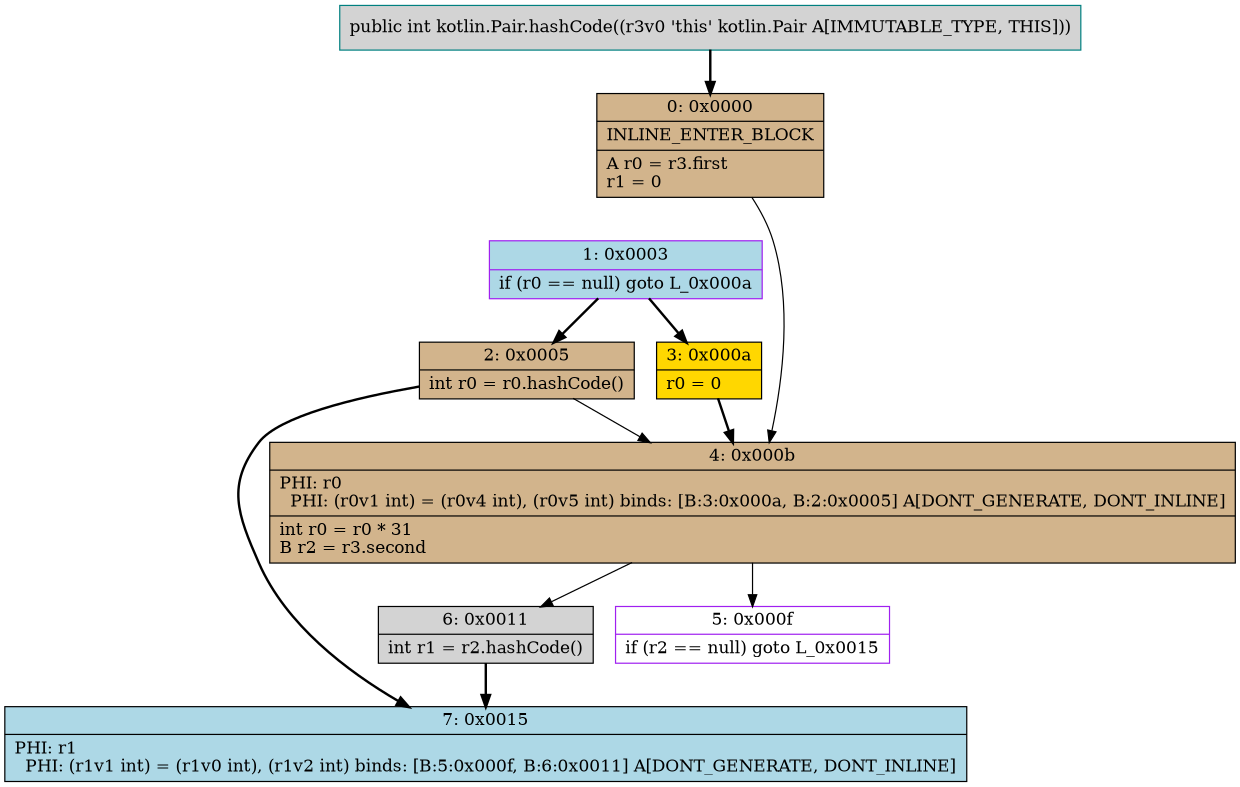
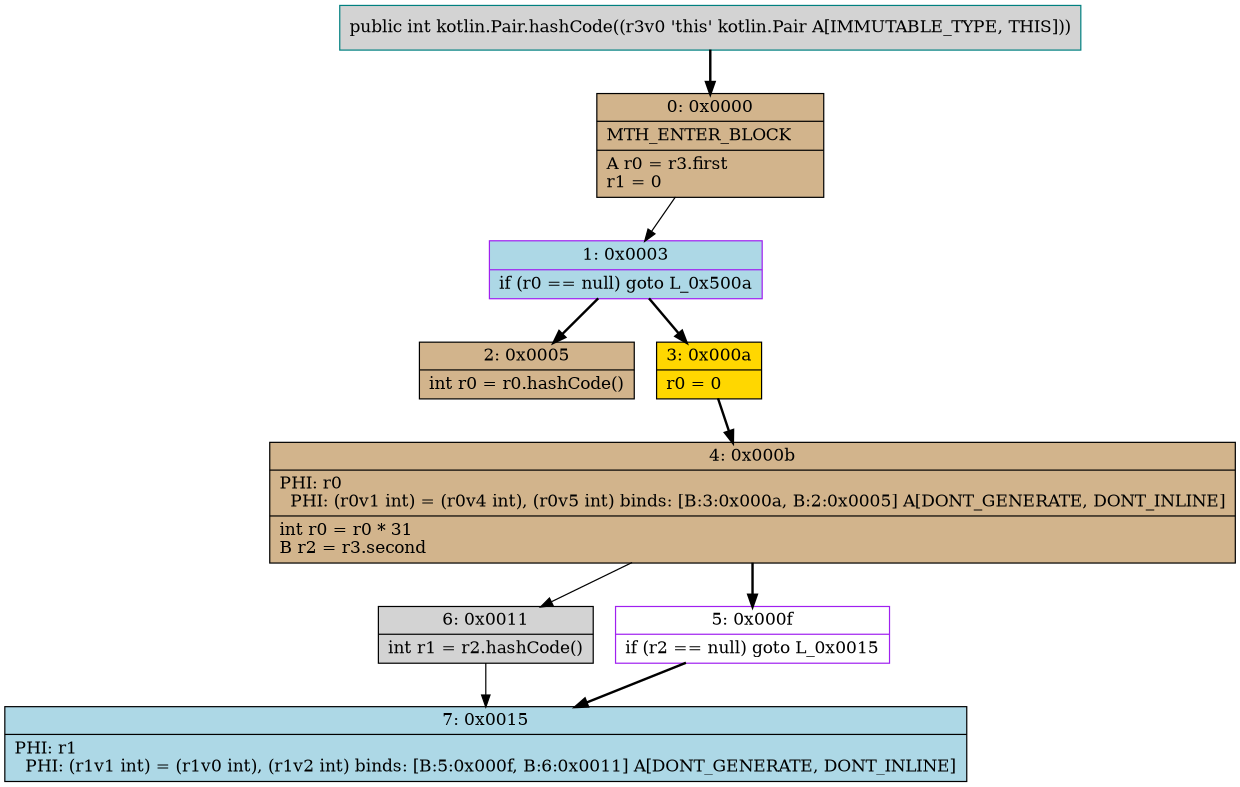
node "0: 0x0000": text "INLINE_ENTER_BLOCK" -> "MTH_ENTER_BLOCK"
node "1: 0x0003": text "if (r0 == null) goto L_0x000a" -> "if (r0 == null) goto L_0x500a"
edge "0: 0x0000" -> "4: 0x000b": now "0: 0x0000" -> "1: 0x0003"
edge "2: 0x0005" -> "4: 0x000b": removed
edge "2: 0x0005" -> "7: 0x0015": now "5: 0x000f" -> "7: 0x0015"
edge "4: 0x000b" -> "5: 0x000f": style solid -> bold
edge "6: 0x0011" -> "7: 0x0015": style bold -> solid
